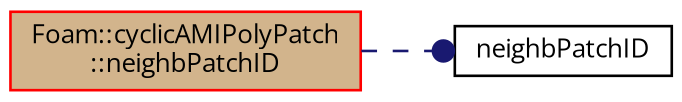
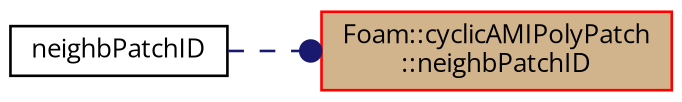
edge "Foam::cyclicAMIPolyPatch ::neighbPatchID" -> "neighbPatchID": reversed
